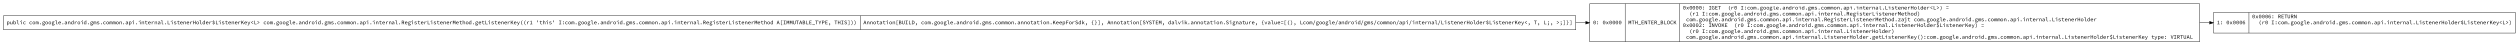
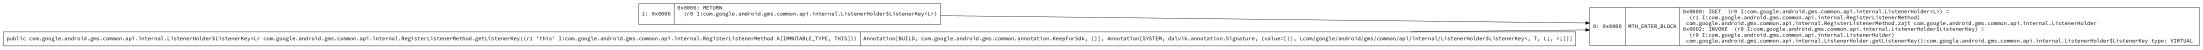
edge "0: 0x0000" -> "1: 0x0006": reversed
